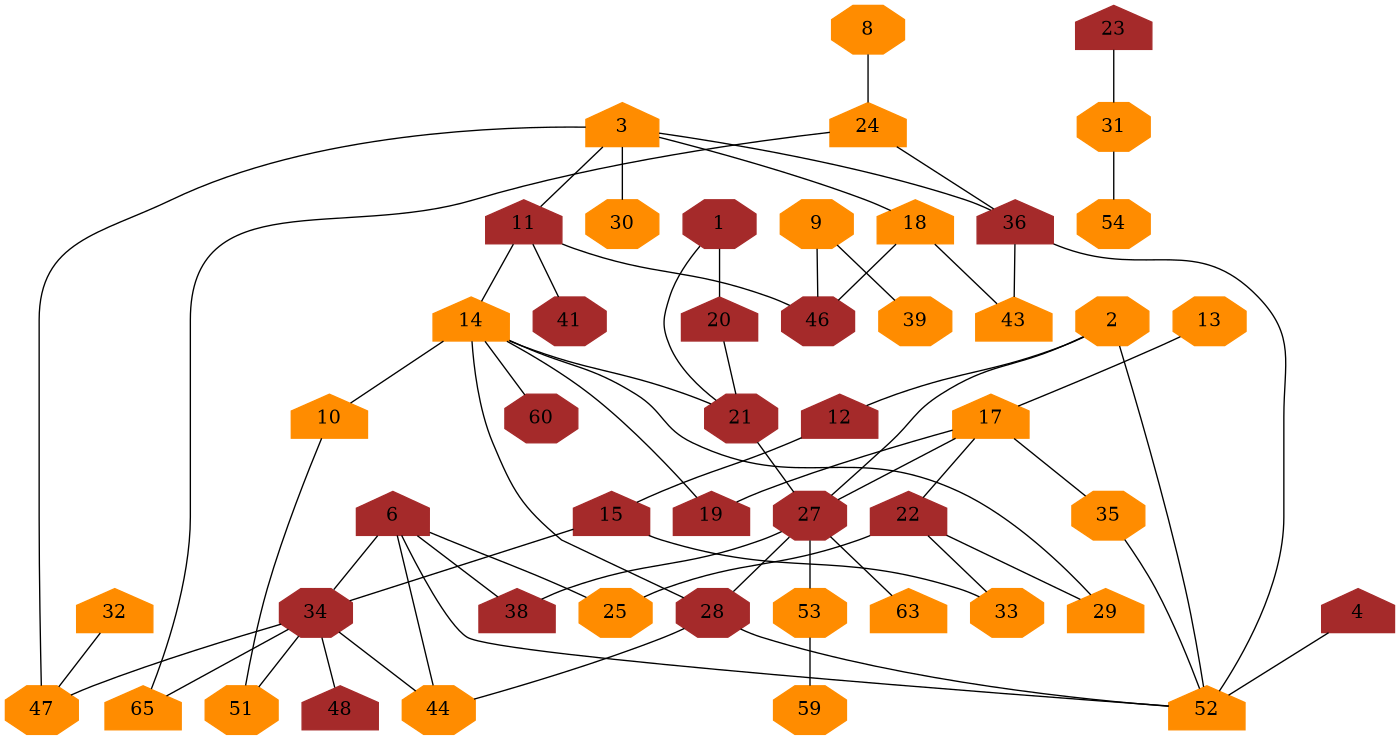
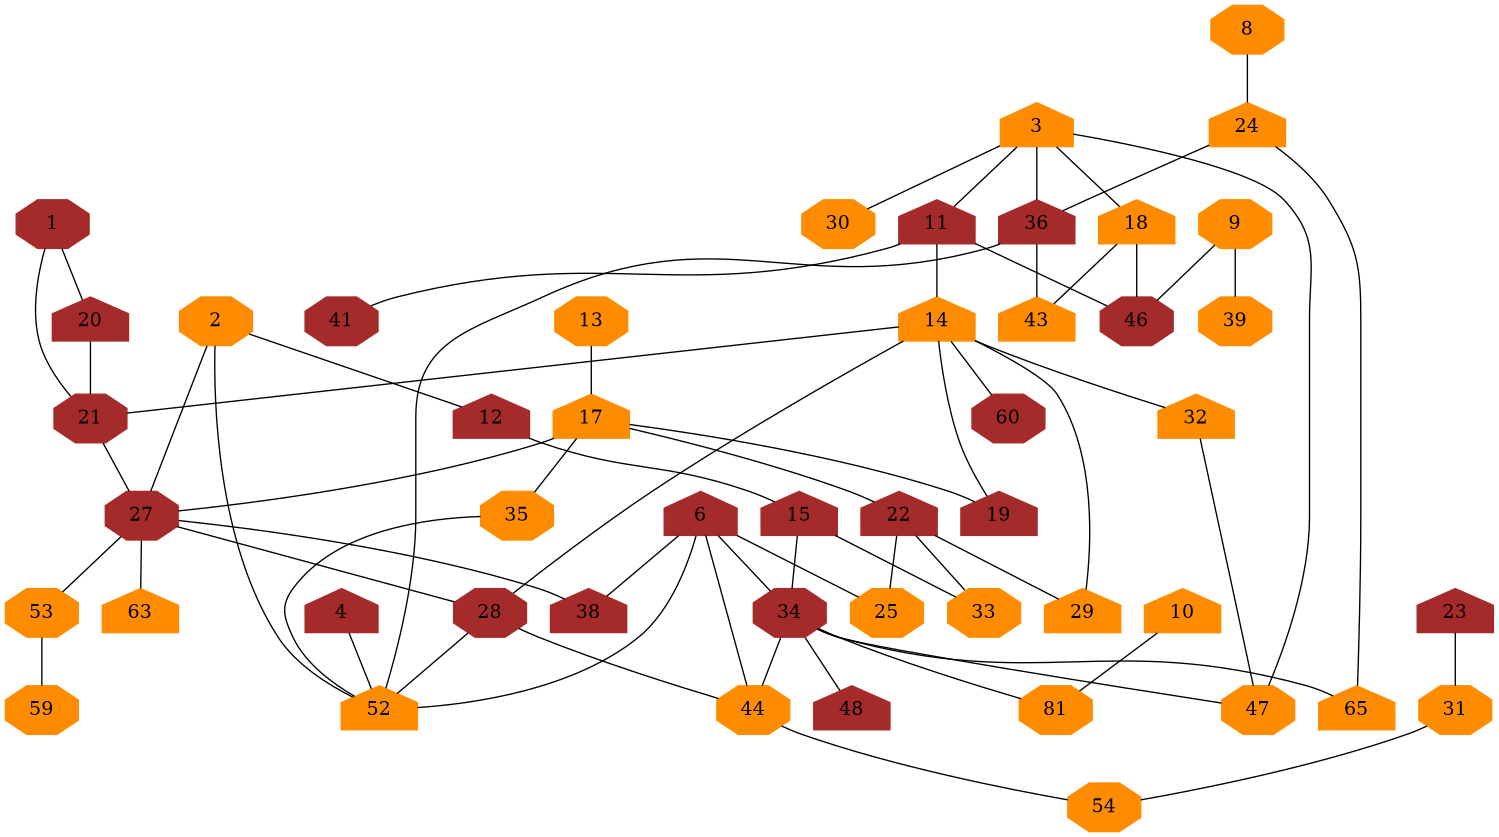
edge "14" -- "10": now "14" -- "32"
node "51": label "51" -> "81"
edge "44" -- "54": added
